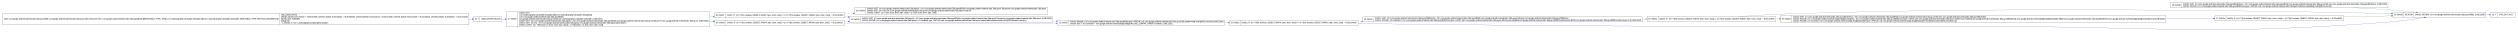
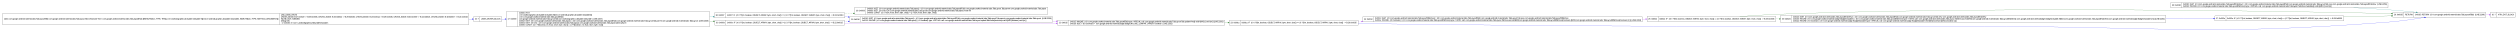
node "16: ?": text "MTH_EXIT_NOT" -> "MTH_EXIT_BLOCK"
